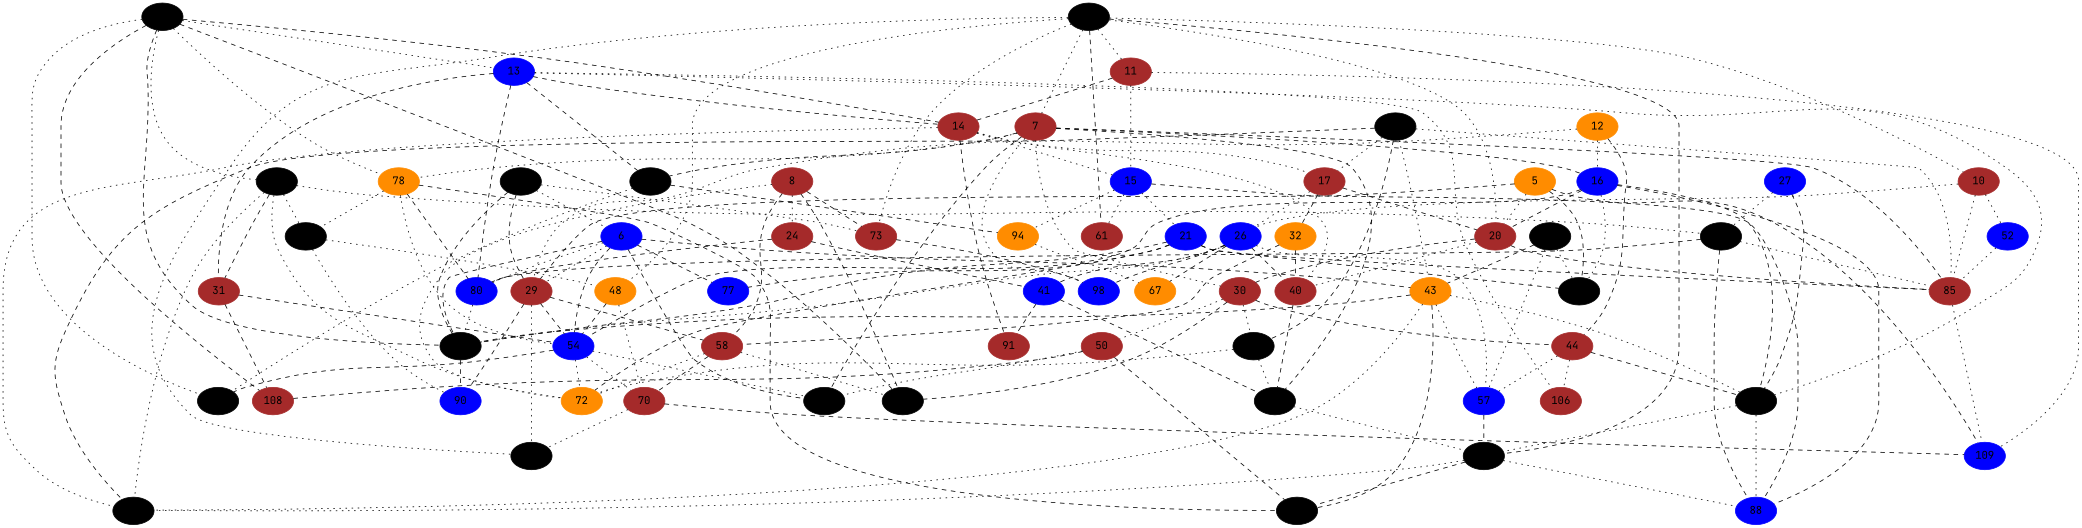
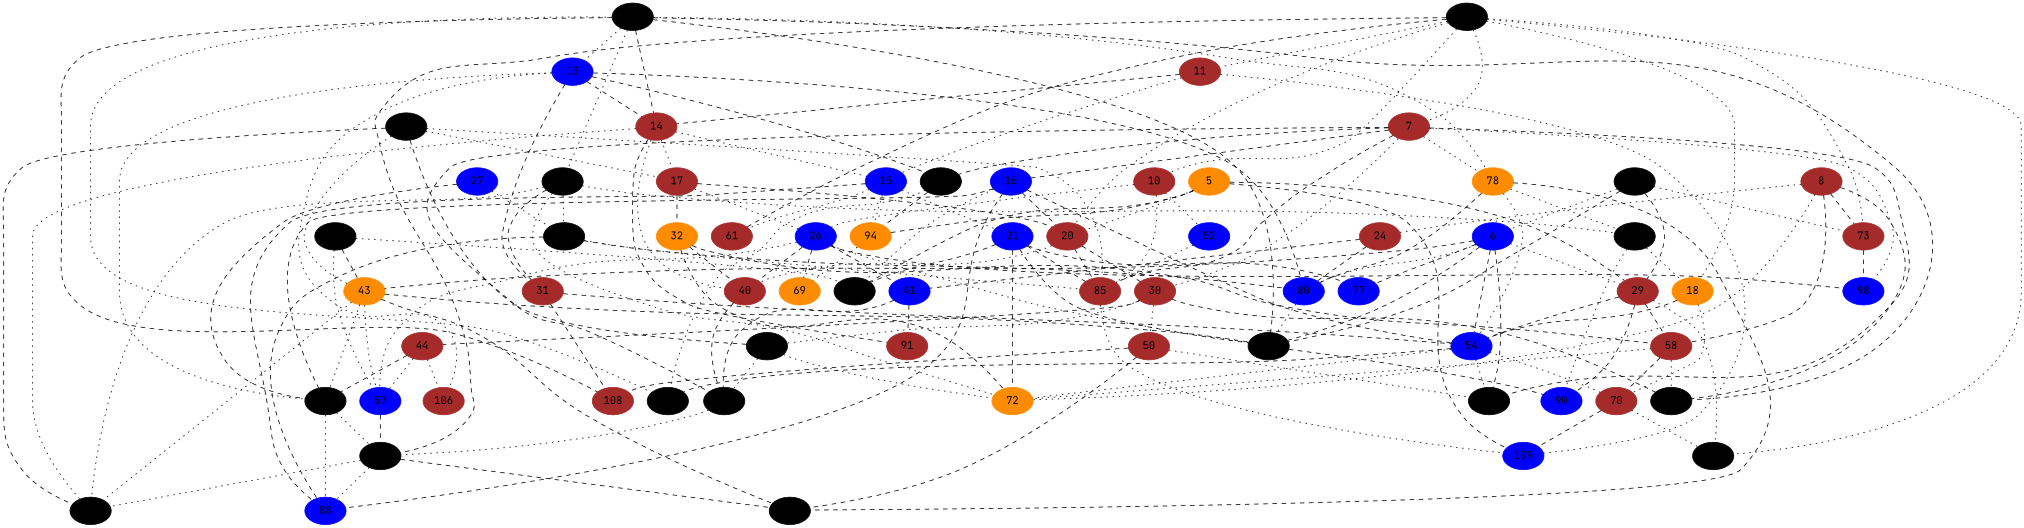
node "12": removed
edge "5" -- "94": added
node "48": label "48" -> "18"
node "67": label "67" -> "69"
edge "32" -- "72": added
